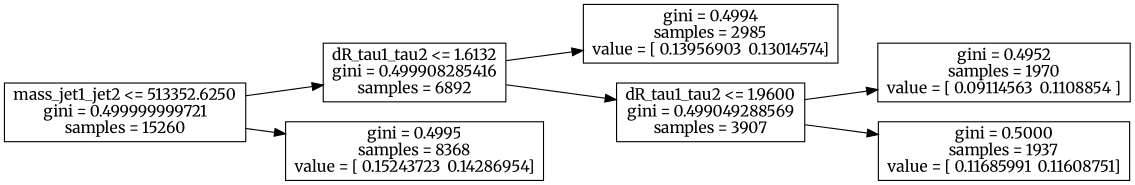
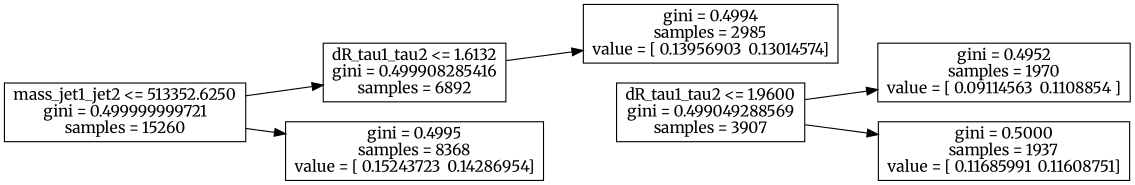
edge "dR_tau1_tau2 <= 1.6132 gini = 0.499908285416 samples = 6892" -> "dR_tau1_tau2 <= 1.9600 gini = 0.499049288569 samples = 3907": removed
